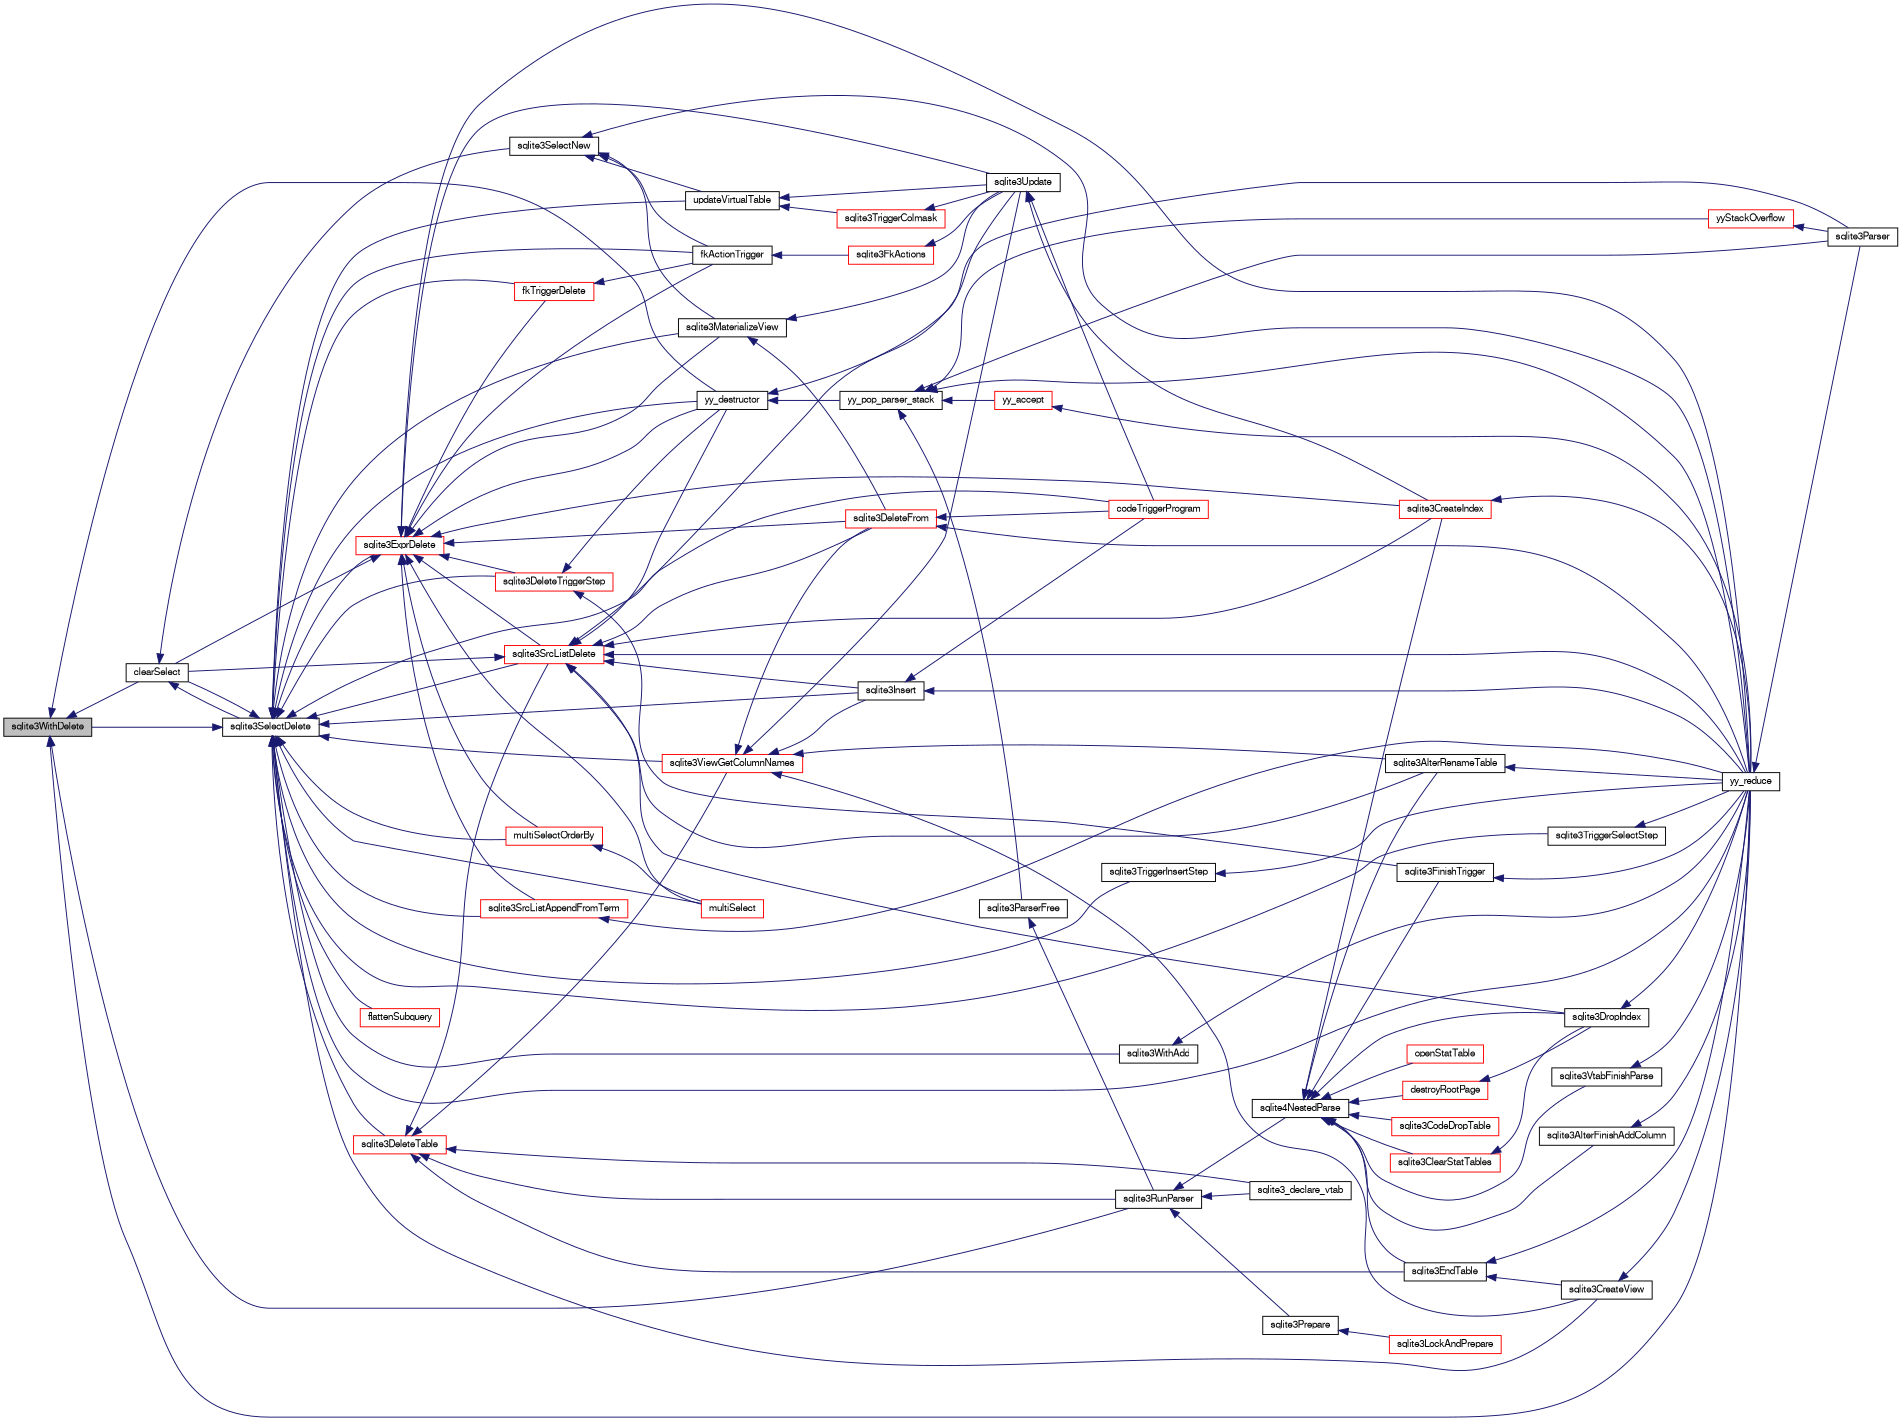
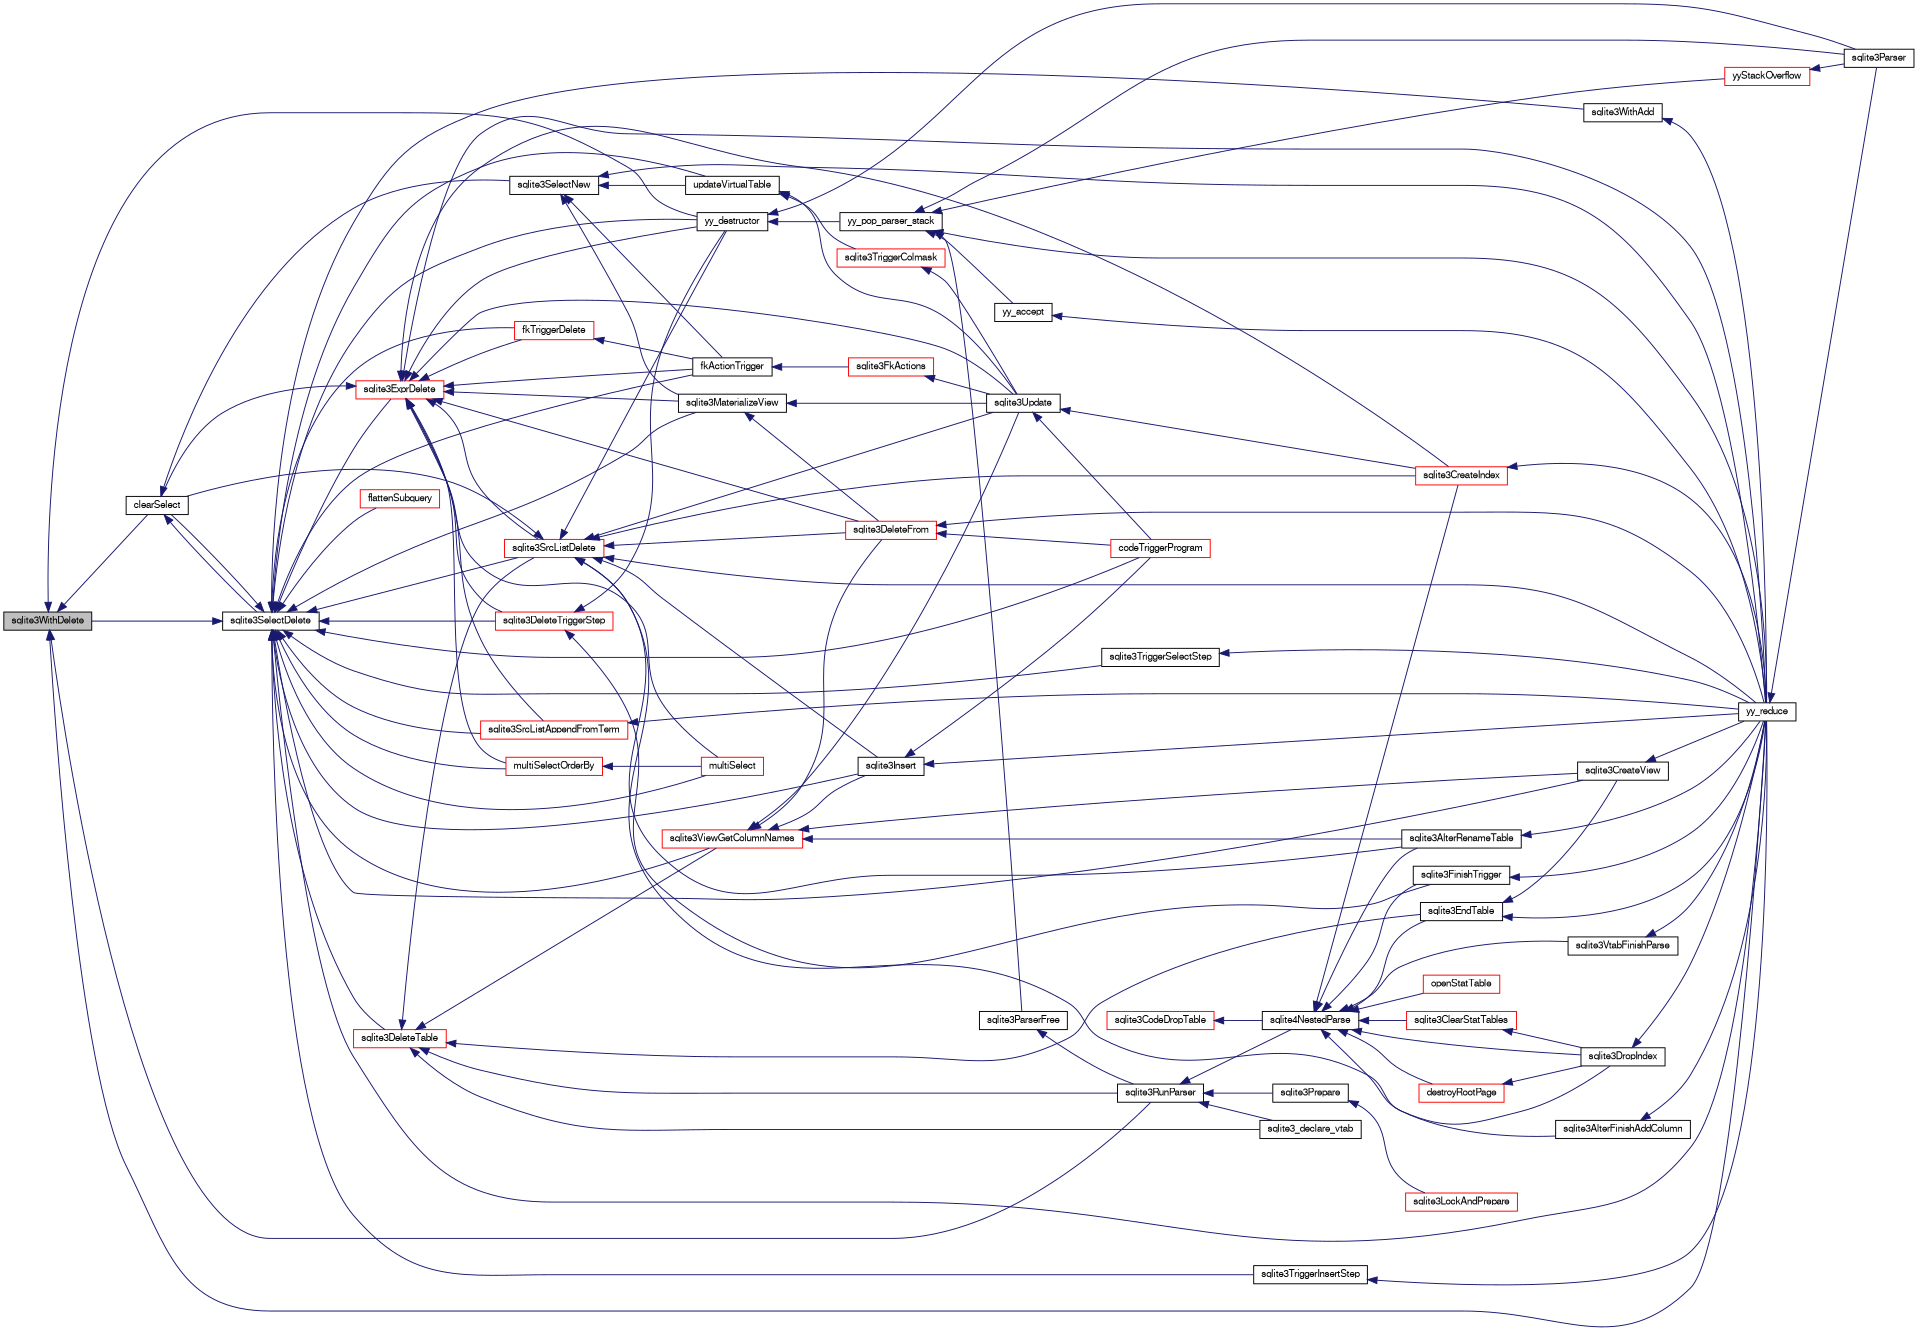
node "yy_accept": color red -> black
edge "sqlite3CodeDropTable" -> "sqlite4NestedParse": reversed
